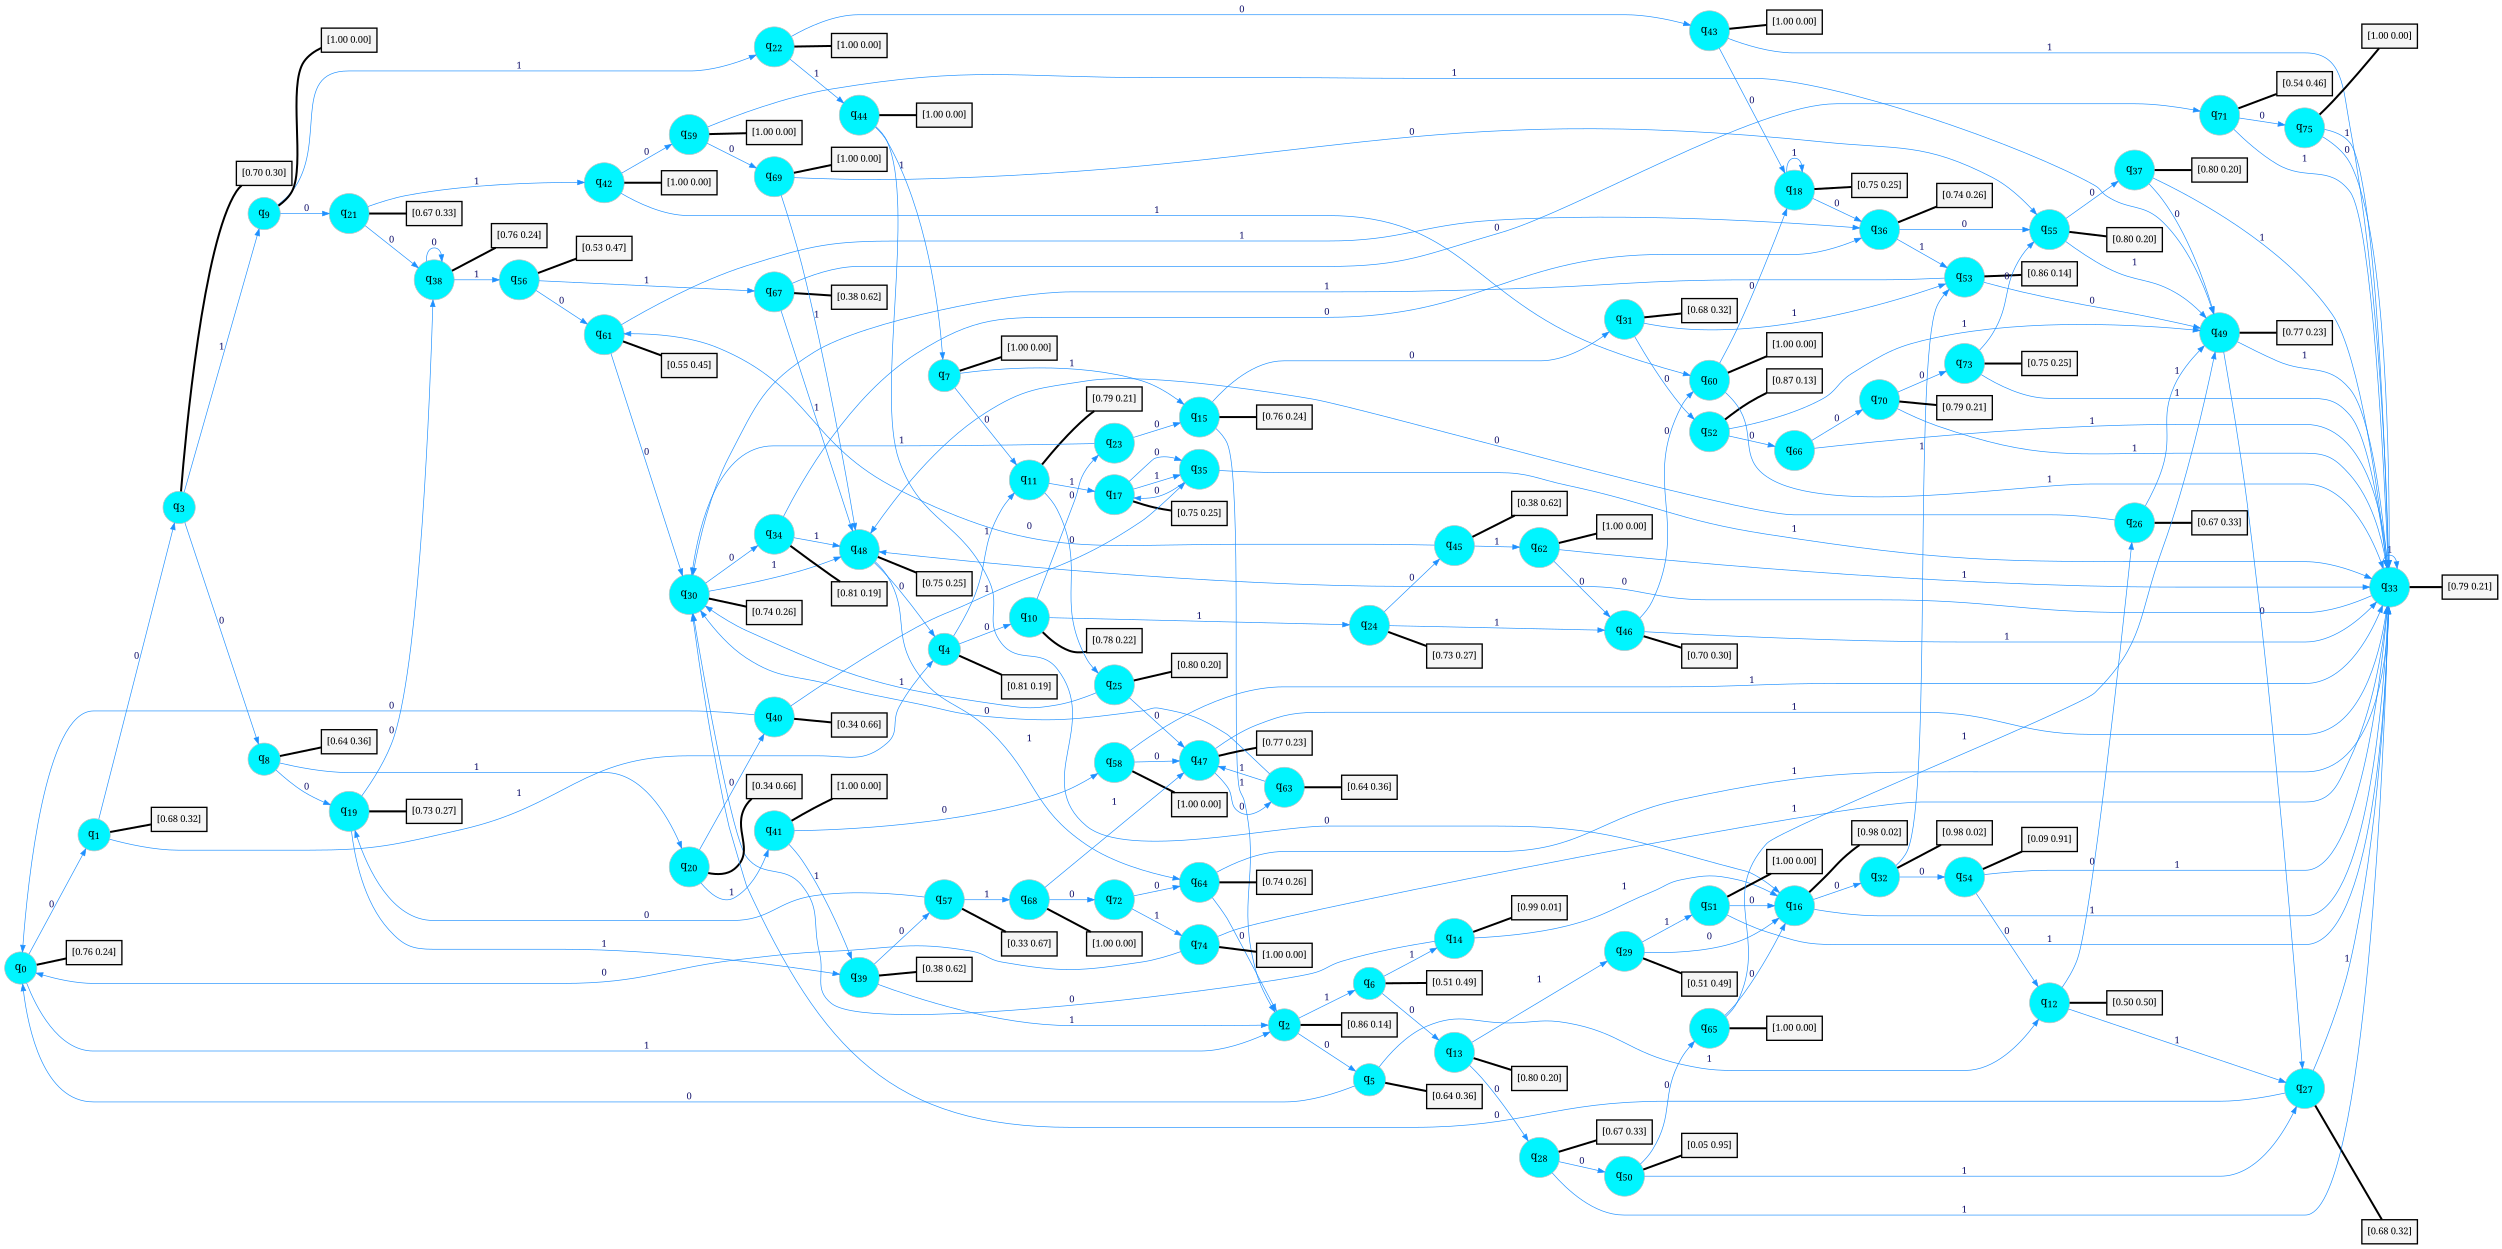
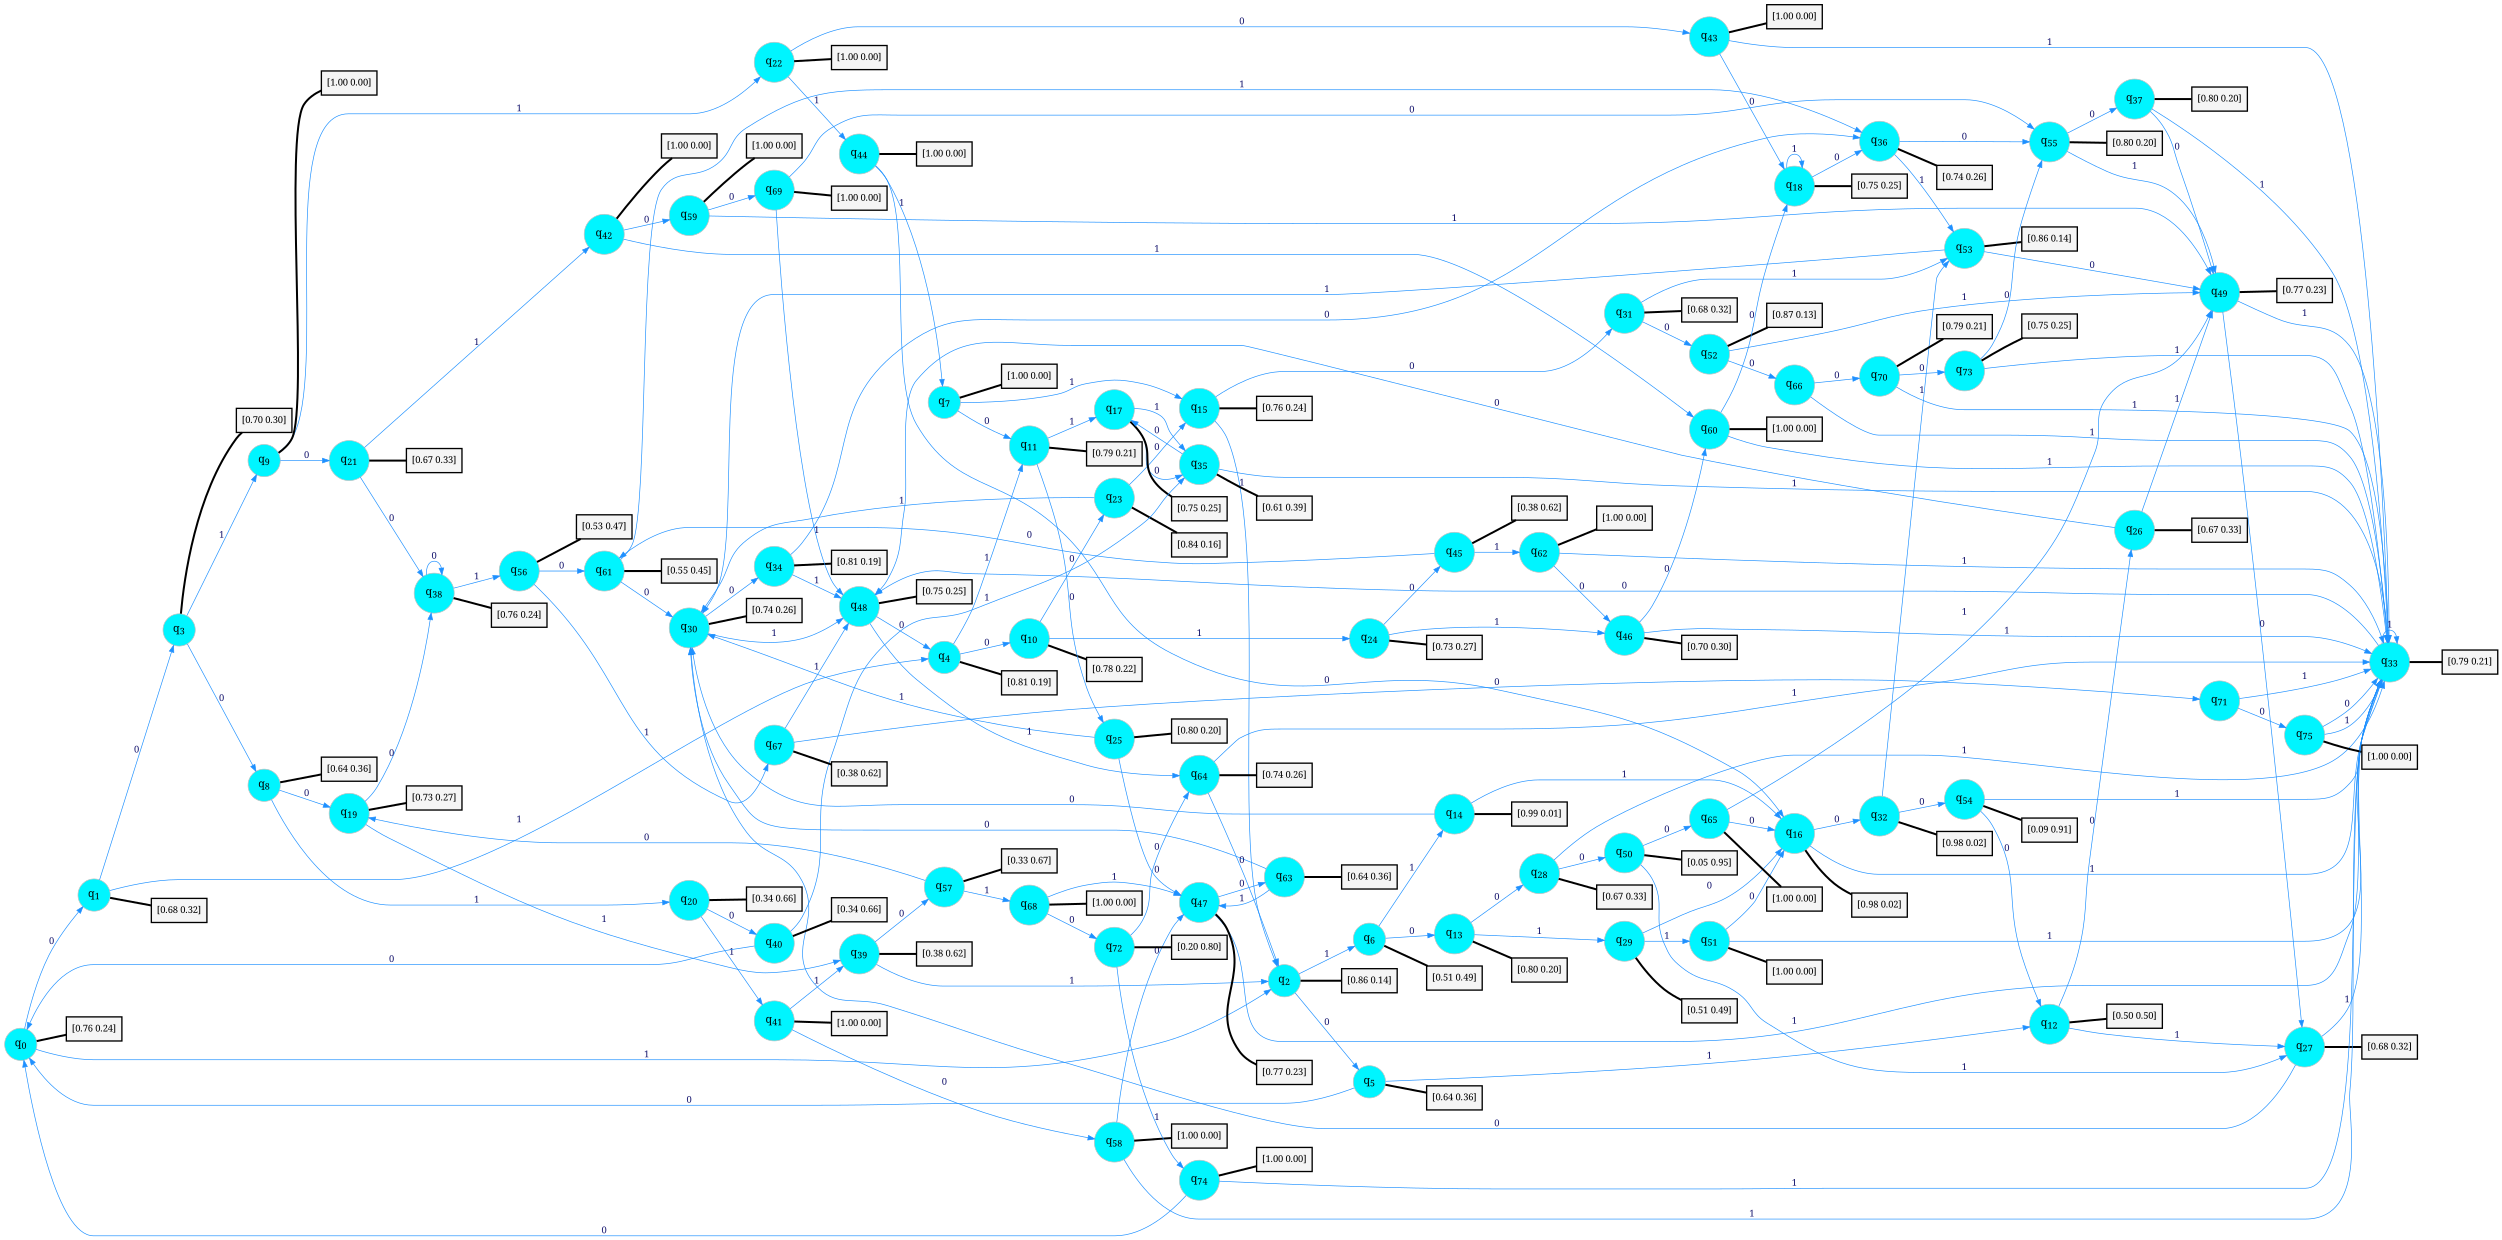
node "[0.54 0.46]": removed
node "[0.61 0.39]": added
node "[0.84 0.16]": added
node "[0.20 0.80]": added
